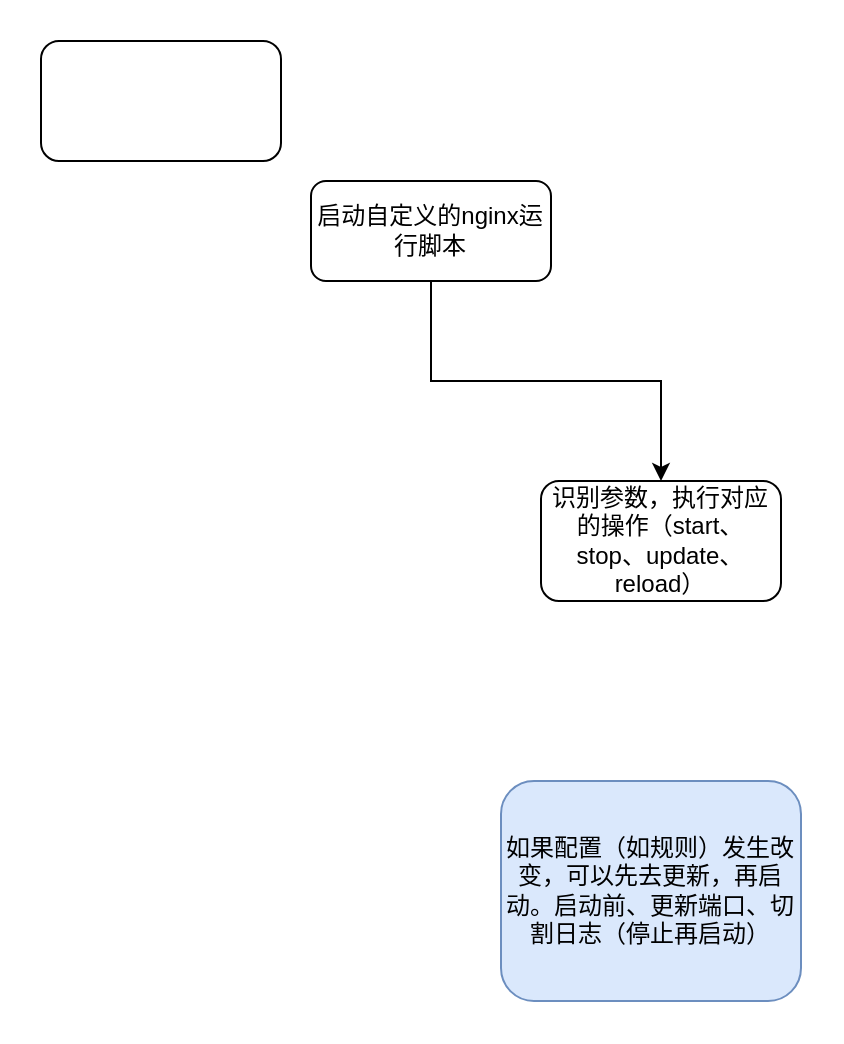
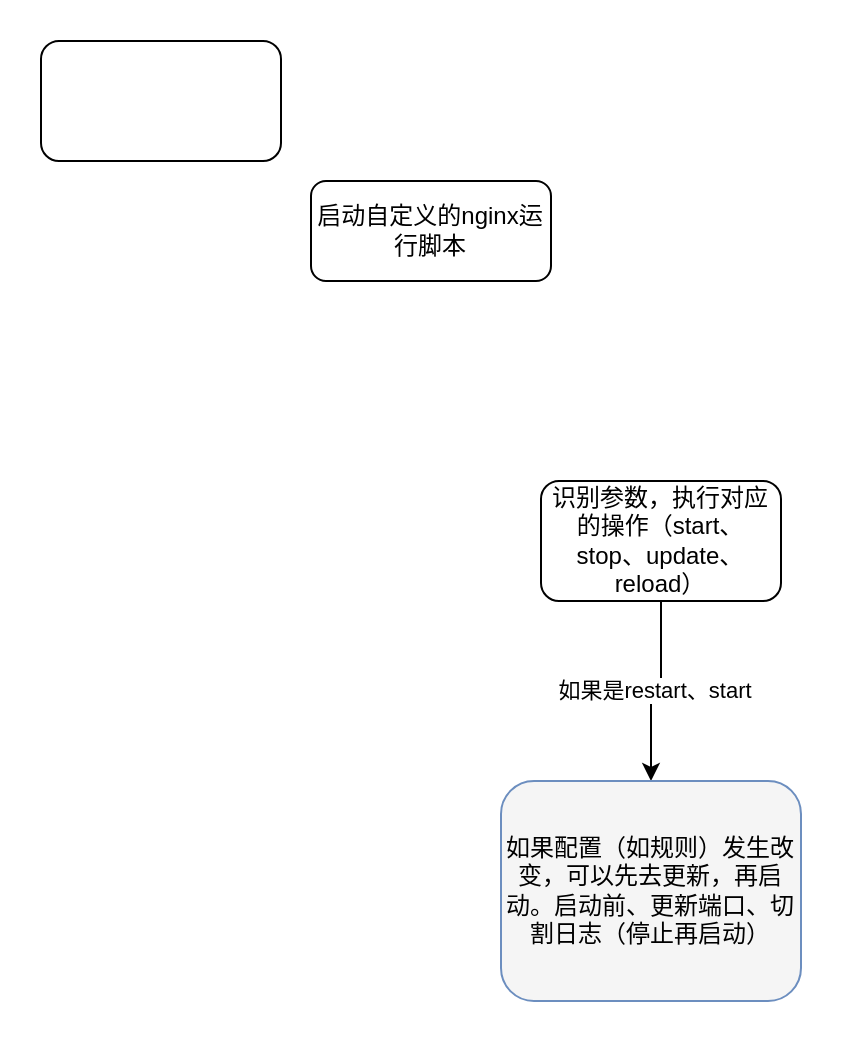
edge "启动自定义的nginx运行脚本" -> "识别参数，执行对应的操作（start、stop、update、reload）": removed
edge "识别参数，执行对应的操作（start、stop、update、reload）" -> "如果配置（如规则）发生改变，可以先去更新，再启动。启动前、更新端口、切割日志（停止再启动）": added, label "如果是restart、start"
node "如果配置（如规则）发生改变，可以先去更新，再启动。启动前、更新端口、切割日志（停止再启动）": fillcolor #dae8fc -> #f5f5f5
